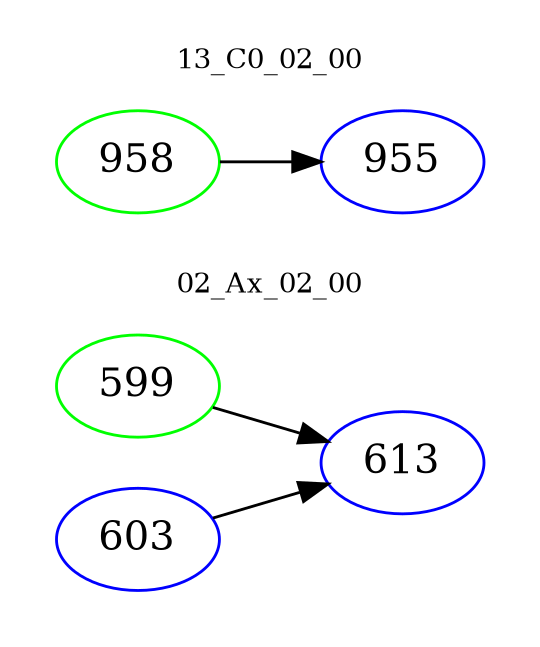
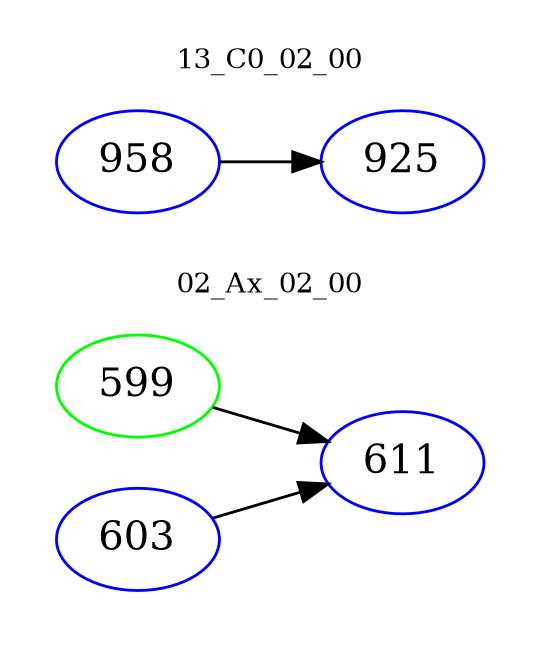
node "958": color green -> blue
node "955": label "955" -> "925"
node "613": label "613" -> "611"
